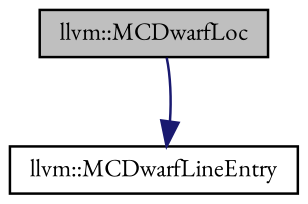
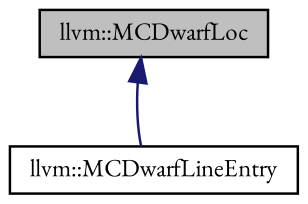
edge "llvm::MCDwarfLoc" -> "llvm::MCDwarfLineEntry": reversed
